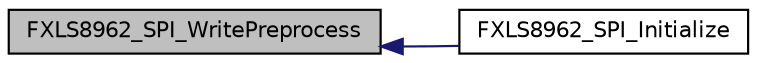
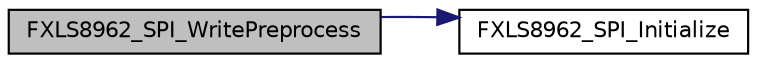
edge "FXLS8962_SPI_Initialize" -> "FXLS8962_SPI_WritePreprocess": reversed
